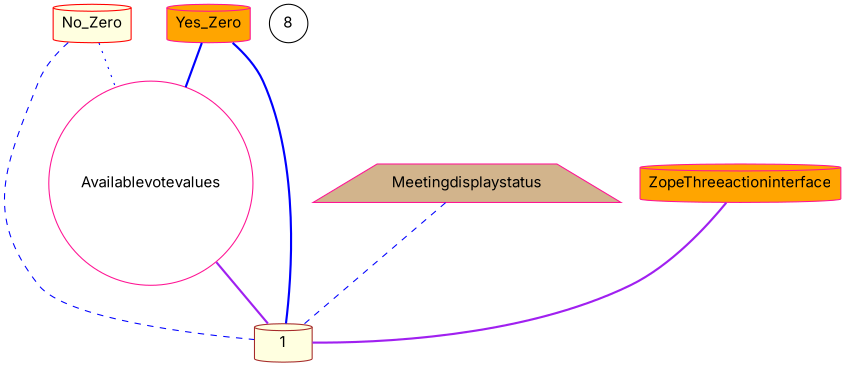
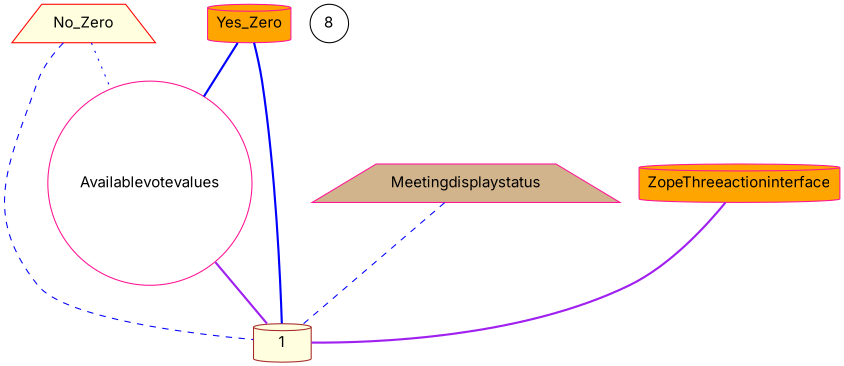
node "No_Zero": shape cylinder -> trapezium
